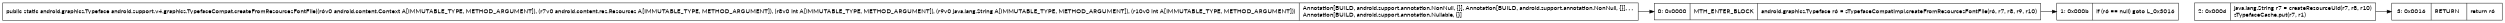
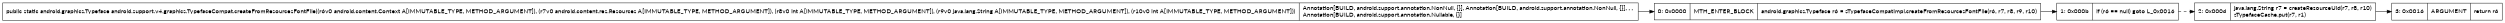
node "1: 0x000b": text "if (r6 == null) goto L_0x3016" -> "if (r6 == null) goto L_0x0016"
node "3: 0x0016": text "RETURN" -> "ARGUMENT"
edge "1: 0x000b" -> "2: 0x000d": added
